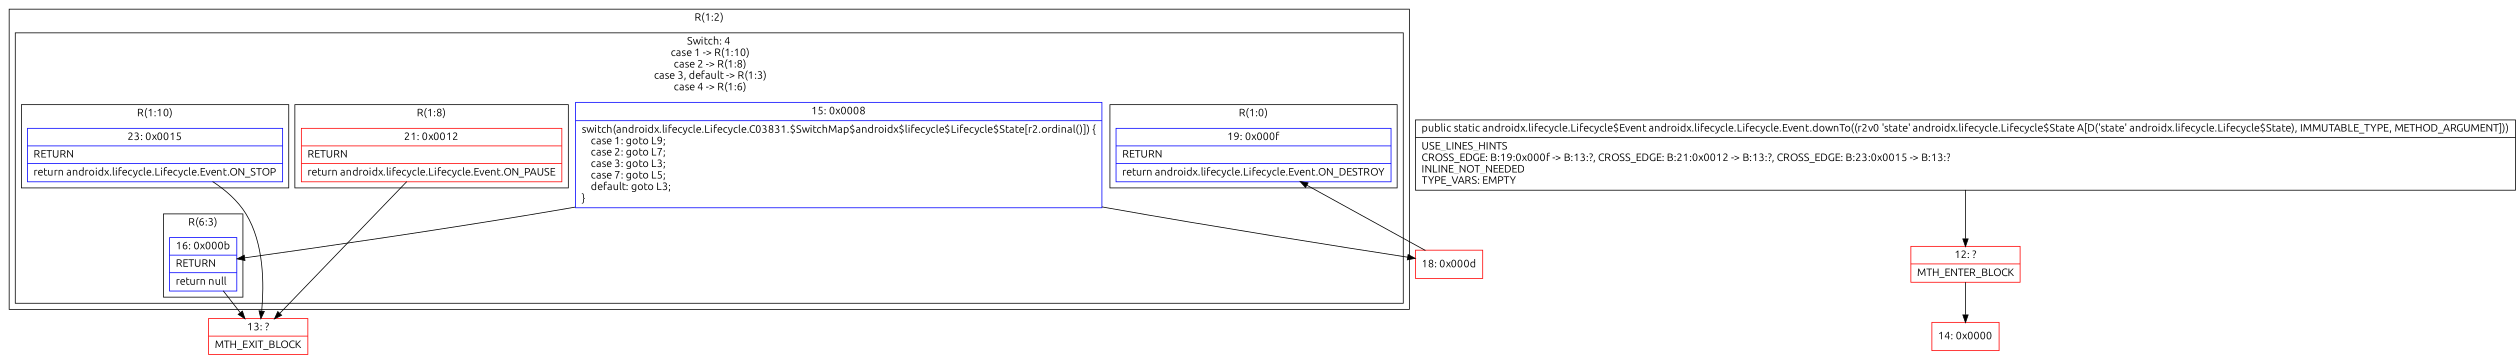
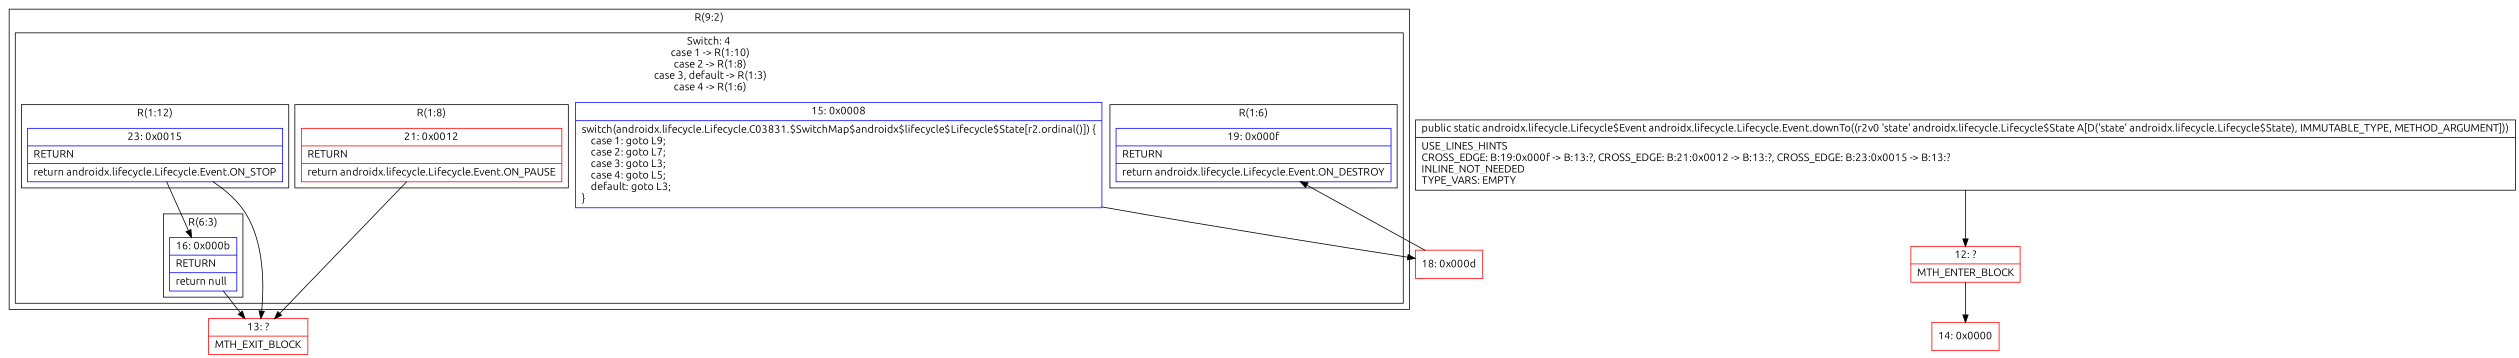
cluster "R(1:2)": label "R(1:2)" -> "R(9:2)"
cluster "R(1:10)": label "R(1:10)" -> "R(1:12)"
cluster "R(1:0)": label "R(1:0)" -> "R(1:6)"
node "15: 0x0008": text "case 7: goto L5;" -> "case 4: goto L5;"
edge "15: 0x0008" -> "16: 0x000b": now "23: 0x0015" -> "16: 0x000b"
